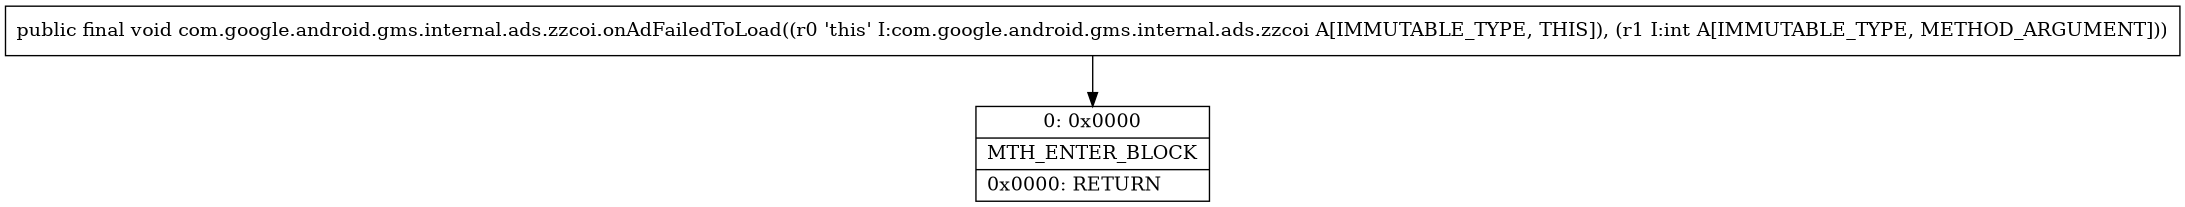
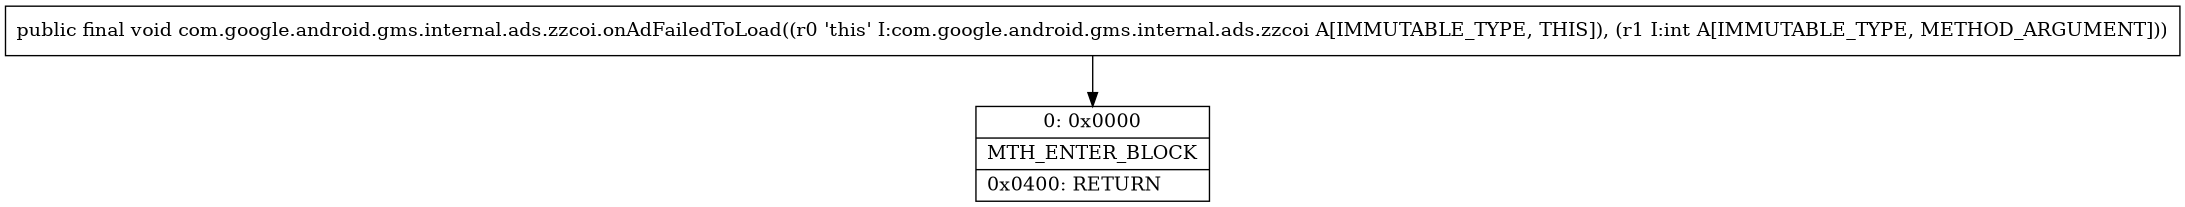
node "0: 0x0000": text "0x0000: RETURN" -> "0x0400: RETURN"
